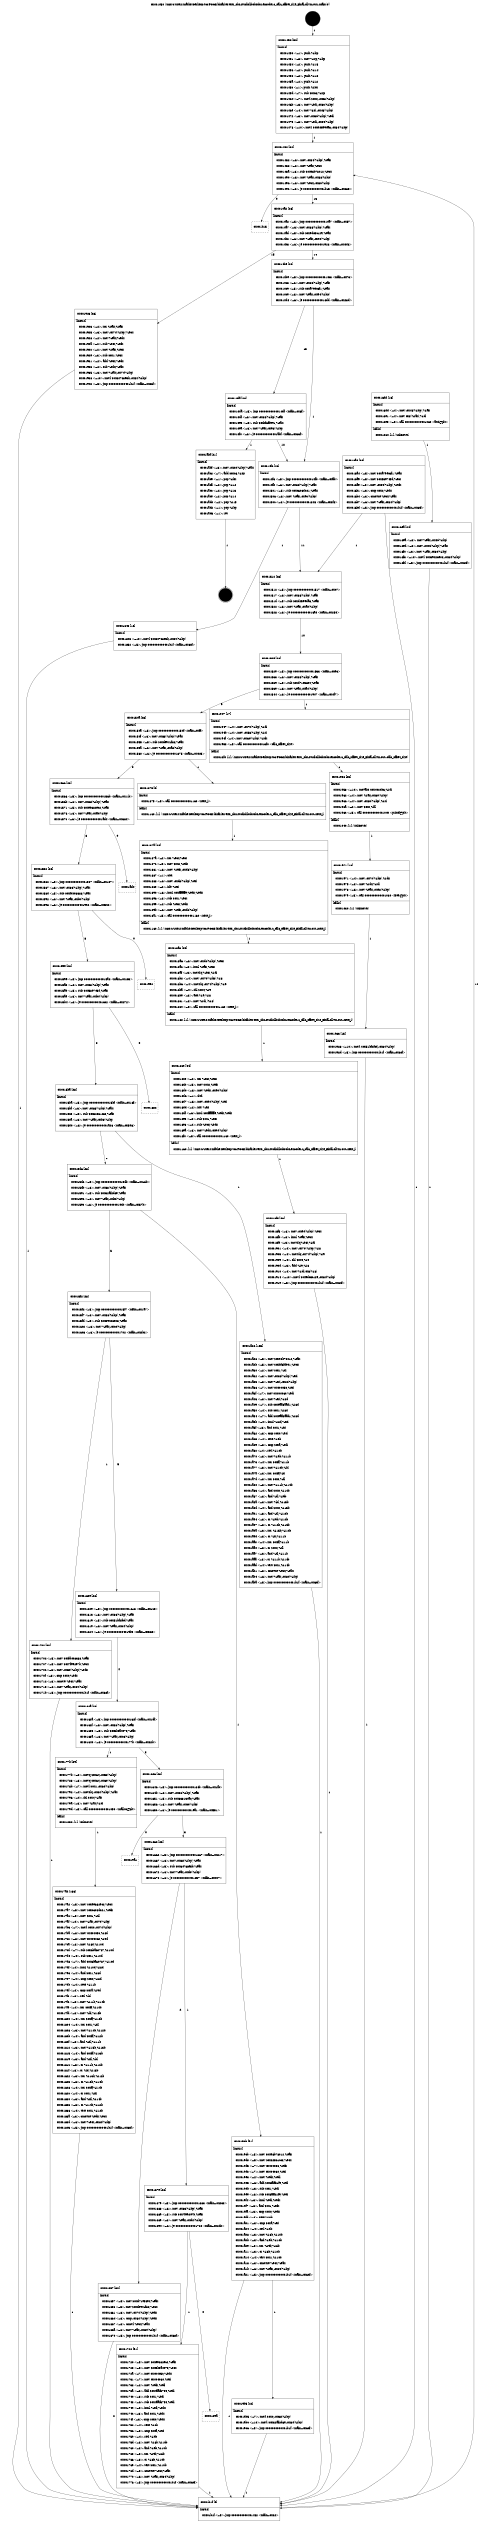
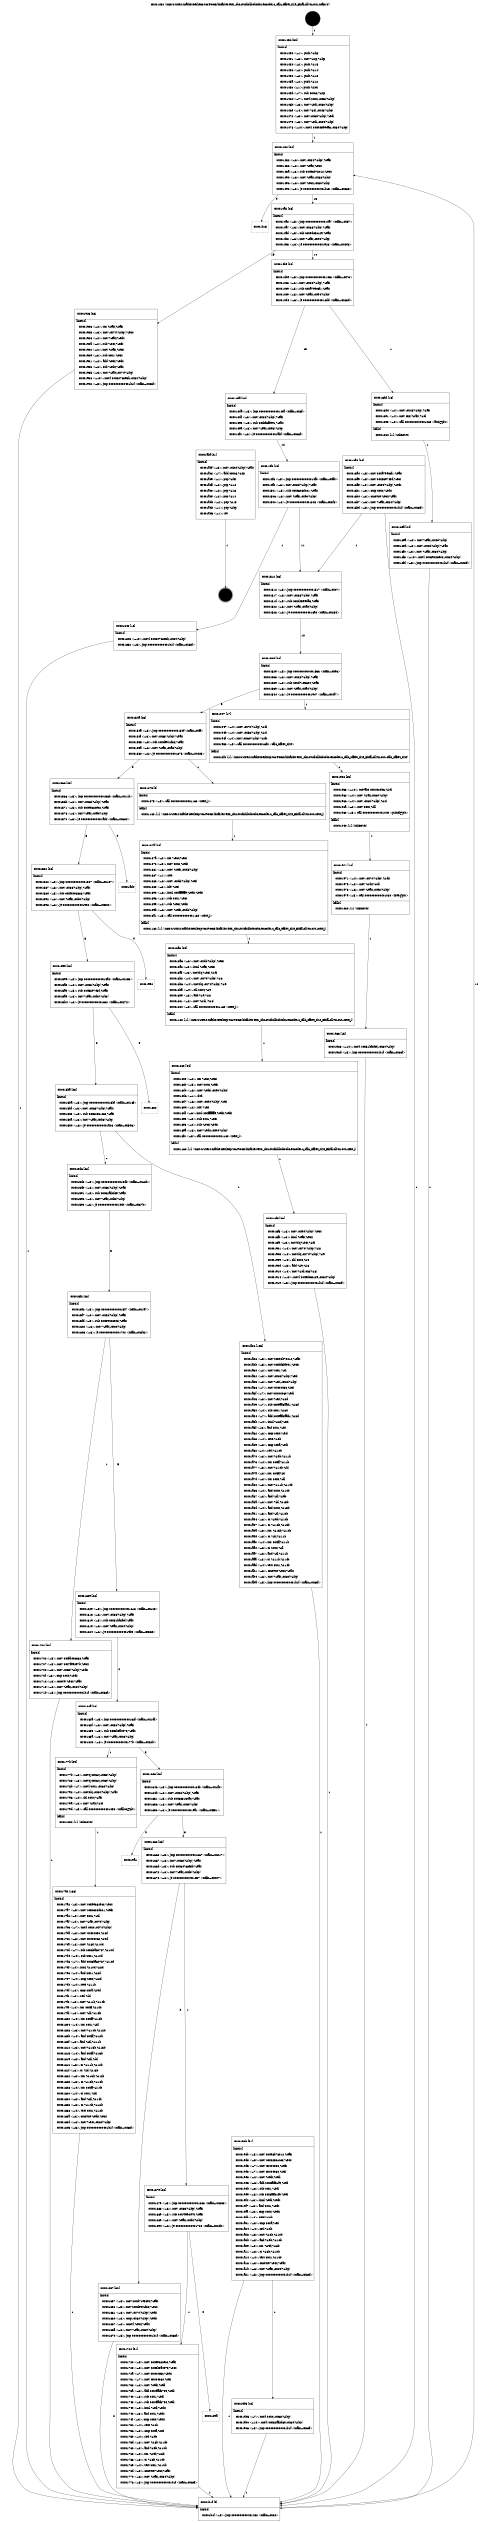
edge "0x4014be [28]" -> "0x4014f6 [28]": now "0x4014be [28]" -> "0x4016dd [13]"
edge "0x4014da [28]" -> "0x401abf [21]": removed, label "1"
edge "0x4015d6 [28]" -> "0x4019cb [91]": removed, label "1"
